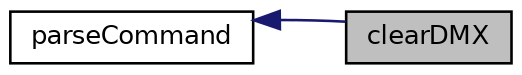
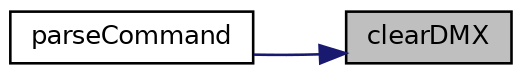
edge "clearDMX" -> "parseCommand": reversed
